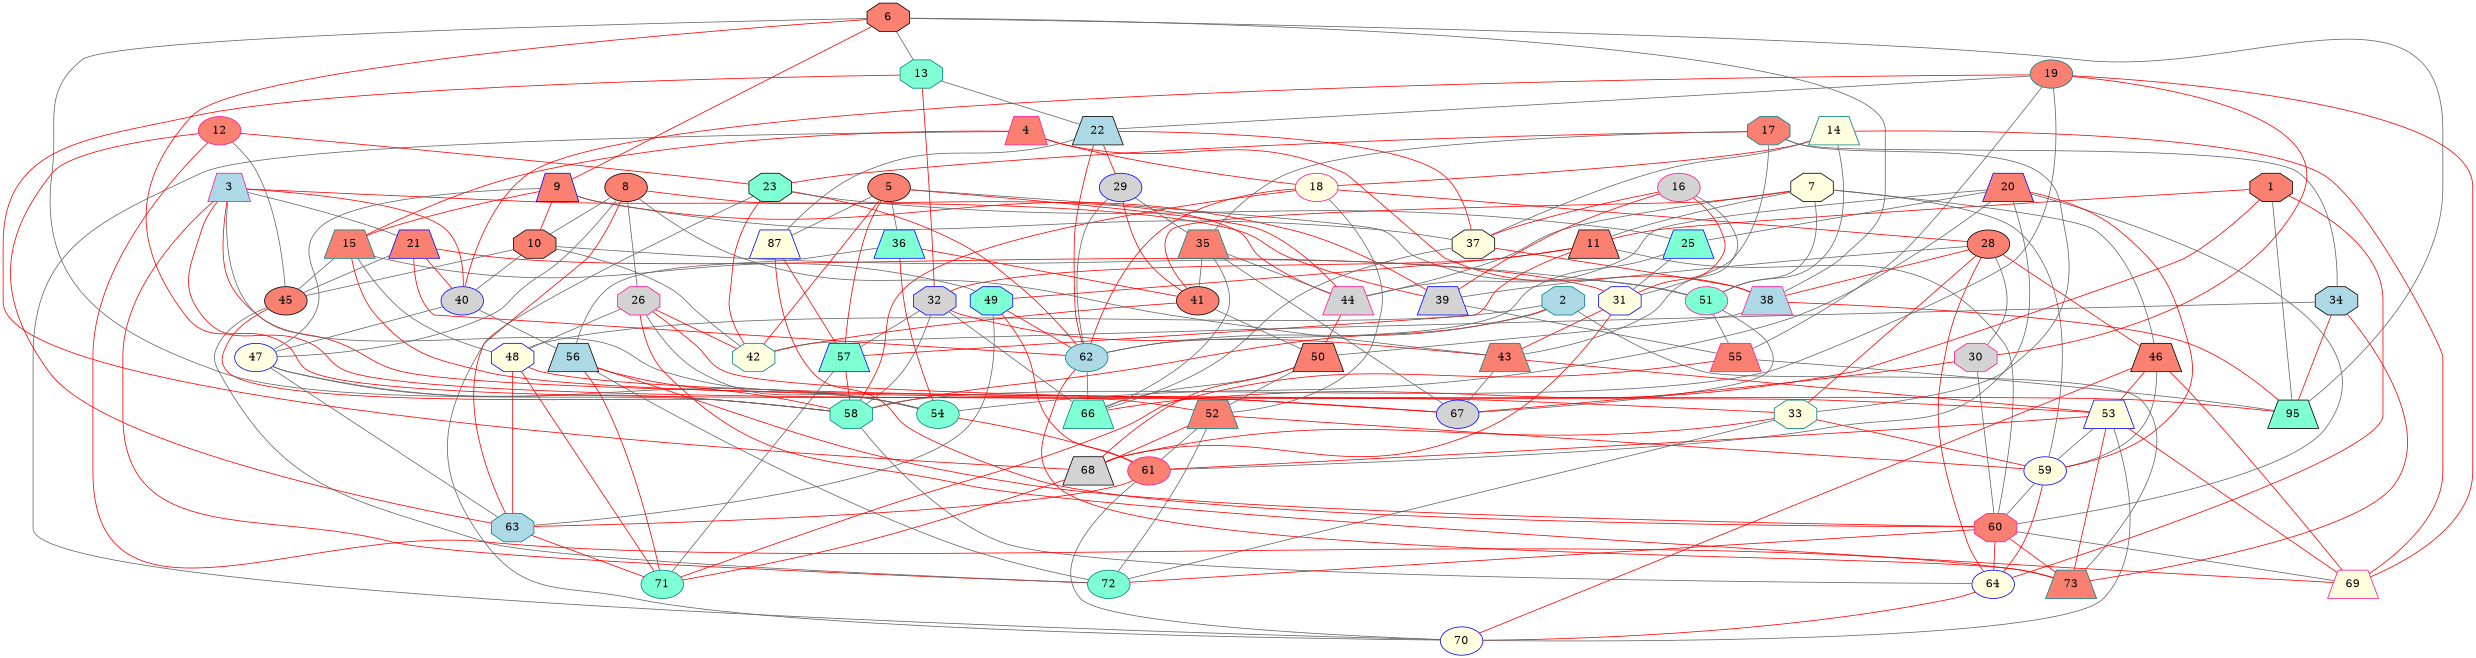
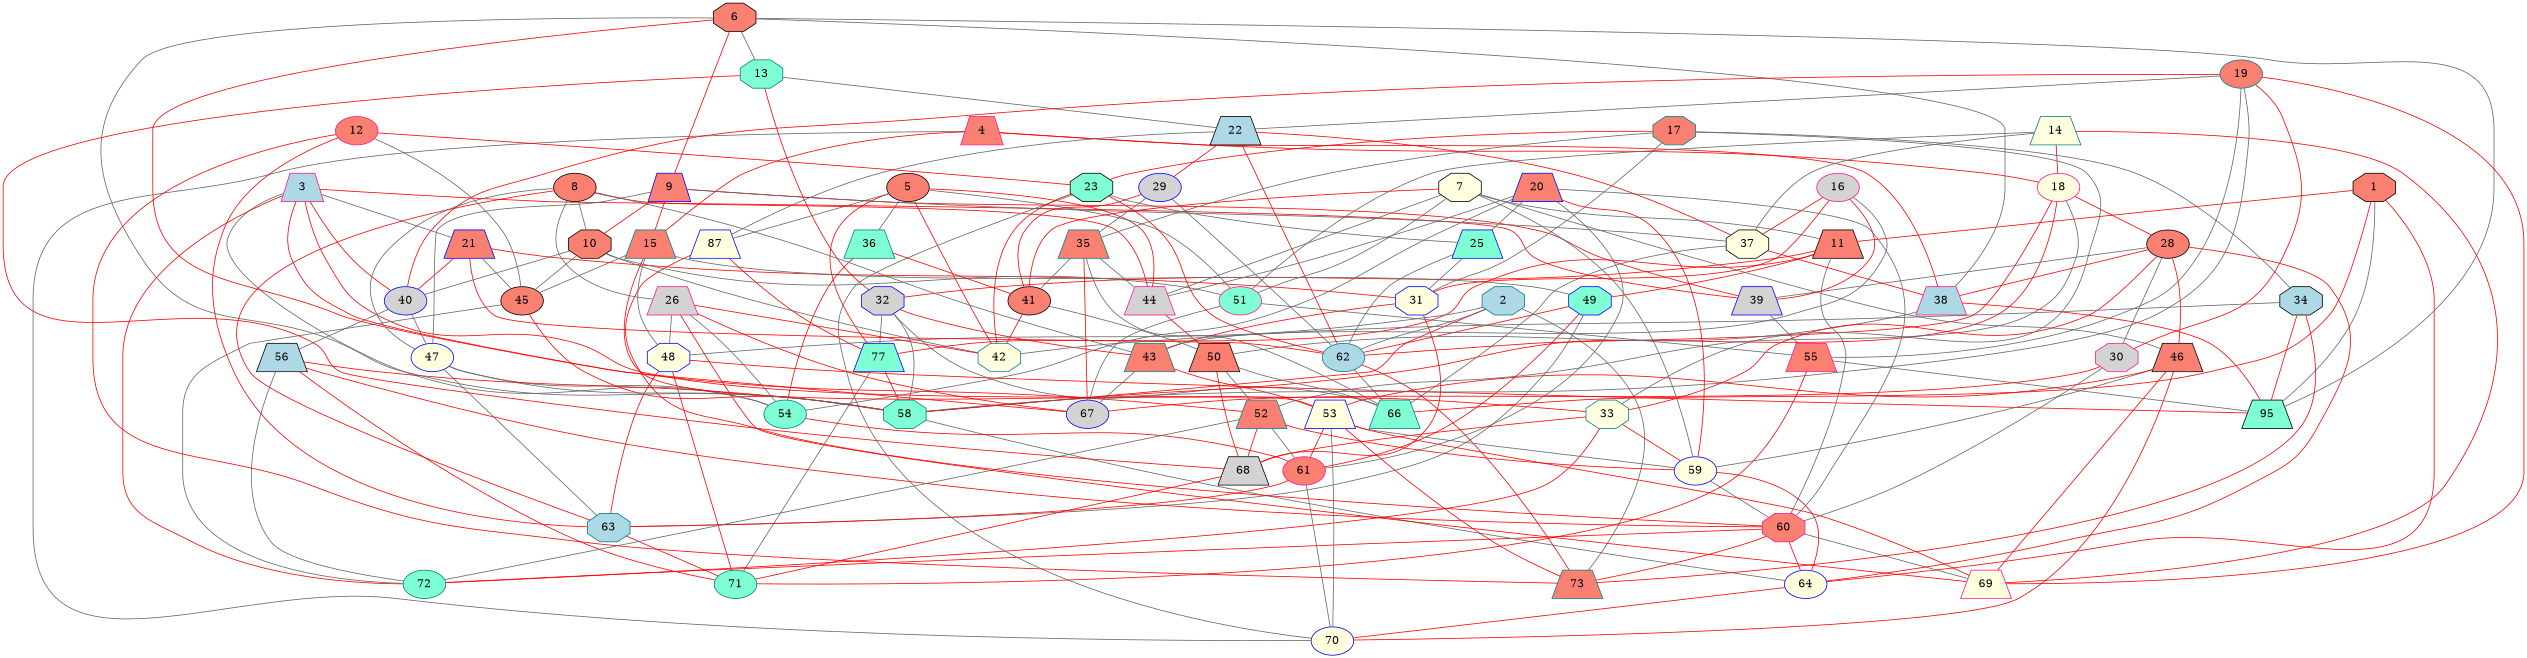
node "36": color blue -> teal
edge "36" -- "56": removed
node "26": shape octagon -> trapezium
edge "35" -- "67": color gray40 -> red
node "57": label "57" -> "77"
edge "33" -- "72": color gray40 -> red
